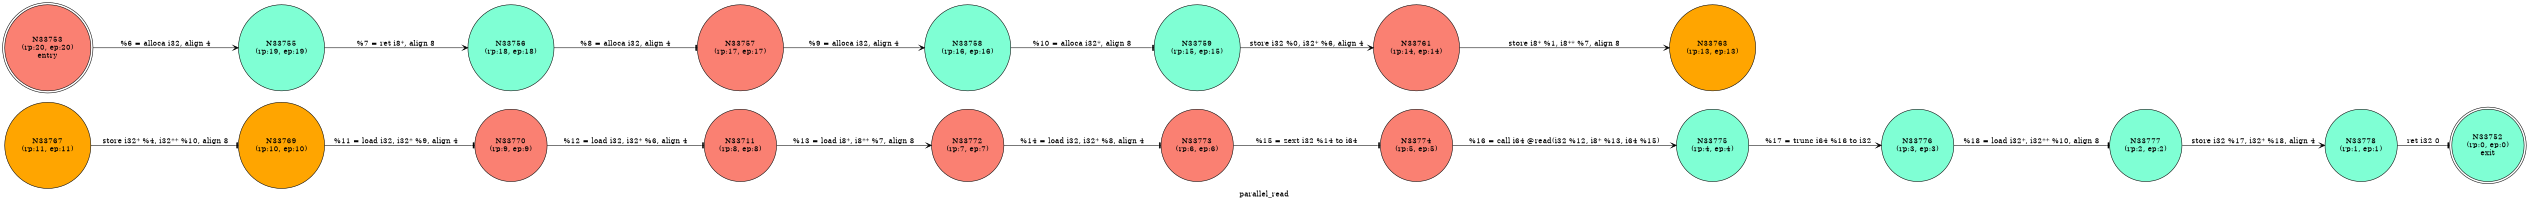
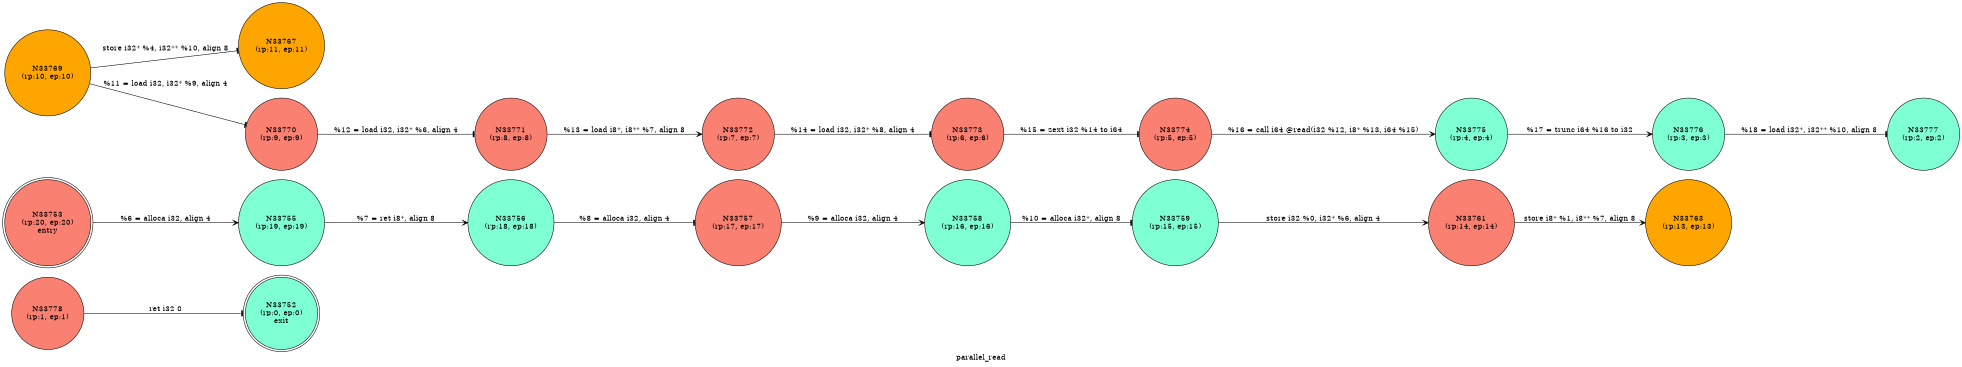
edge "N33767 (rp:11, ep:11)" -> "N33769 (rp:10, ep:10)": reversed
node "N33711 (rp:8, ep:8)": label "N33711 (rp:8, ep:8)" -> "N33771 (rp:8, ep:8)"
edge "N33777 (rp:2, ep:2)" -> "N33778 (rp:1, ep:1)": removed, label "store i32 %17, i32* %18, align 4"
node "N33778 (rp:1, ep:1)": fillcolor aquamarine -> salmon
